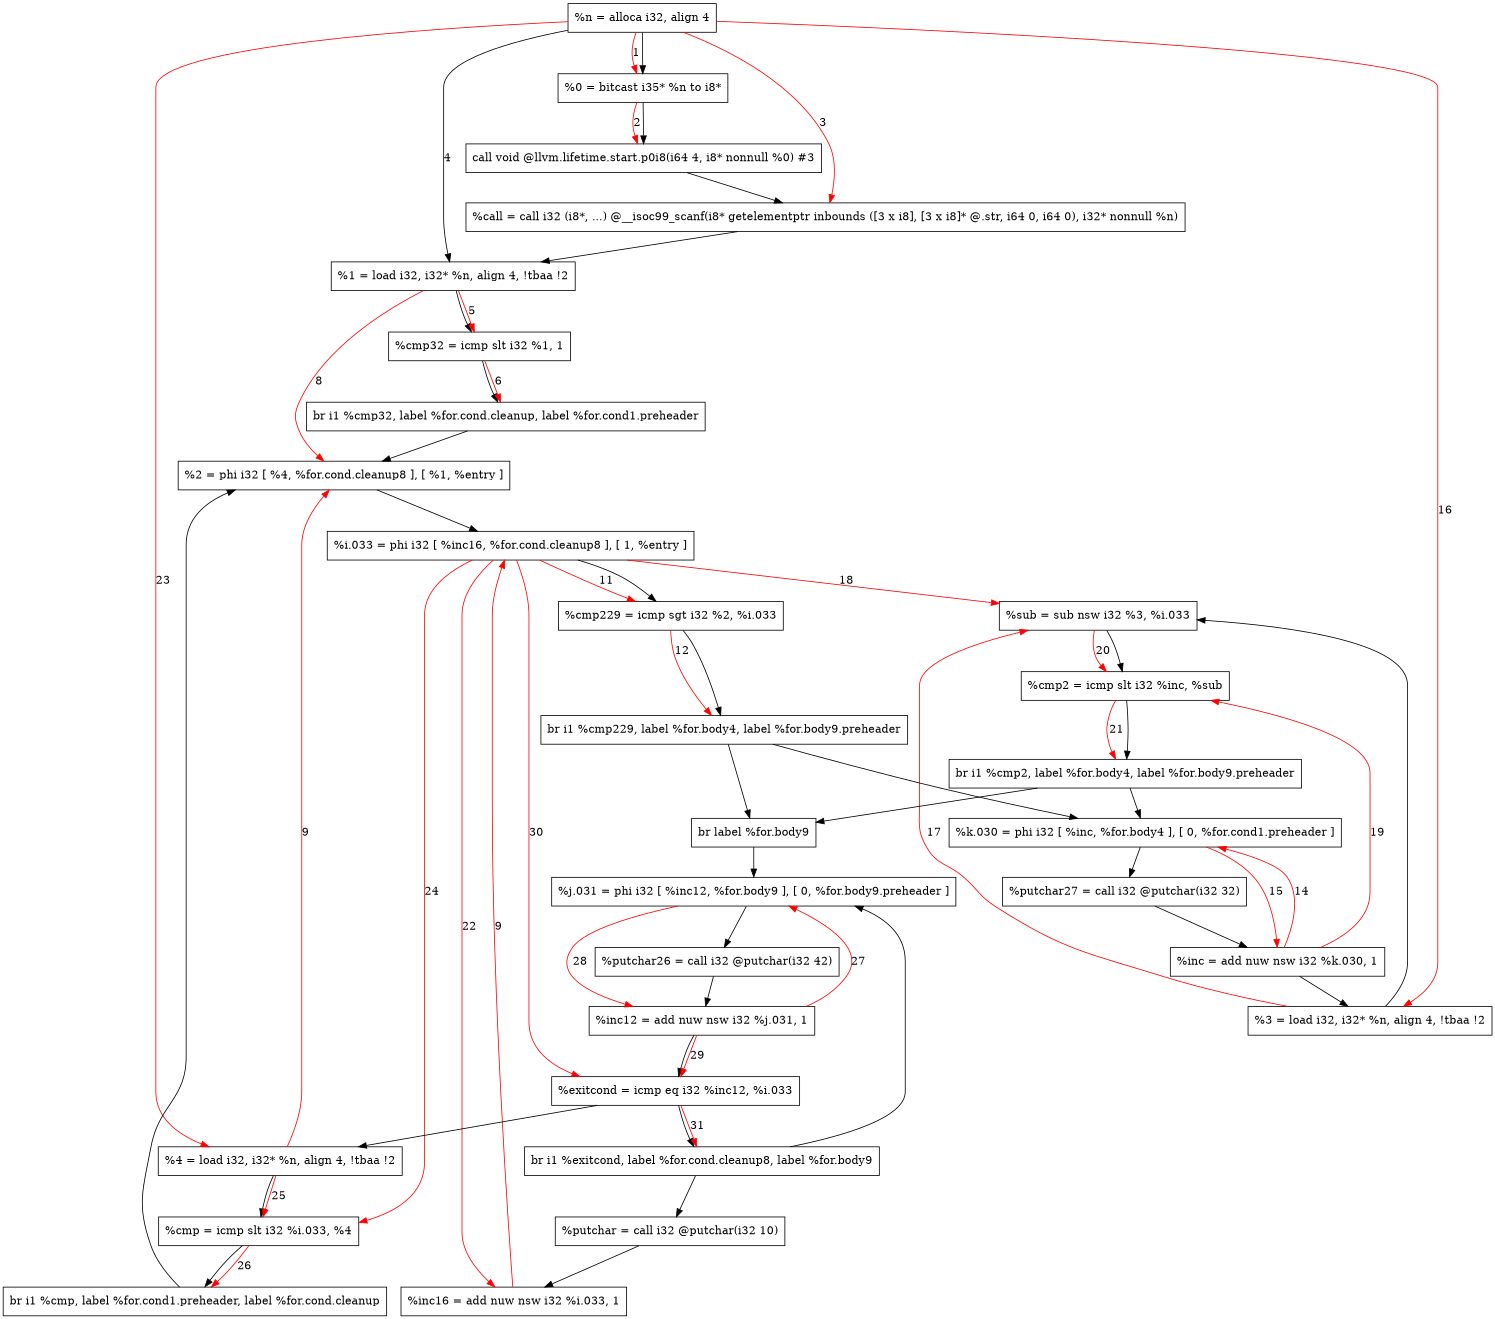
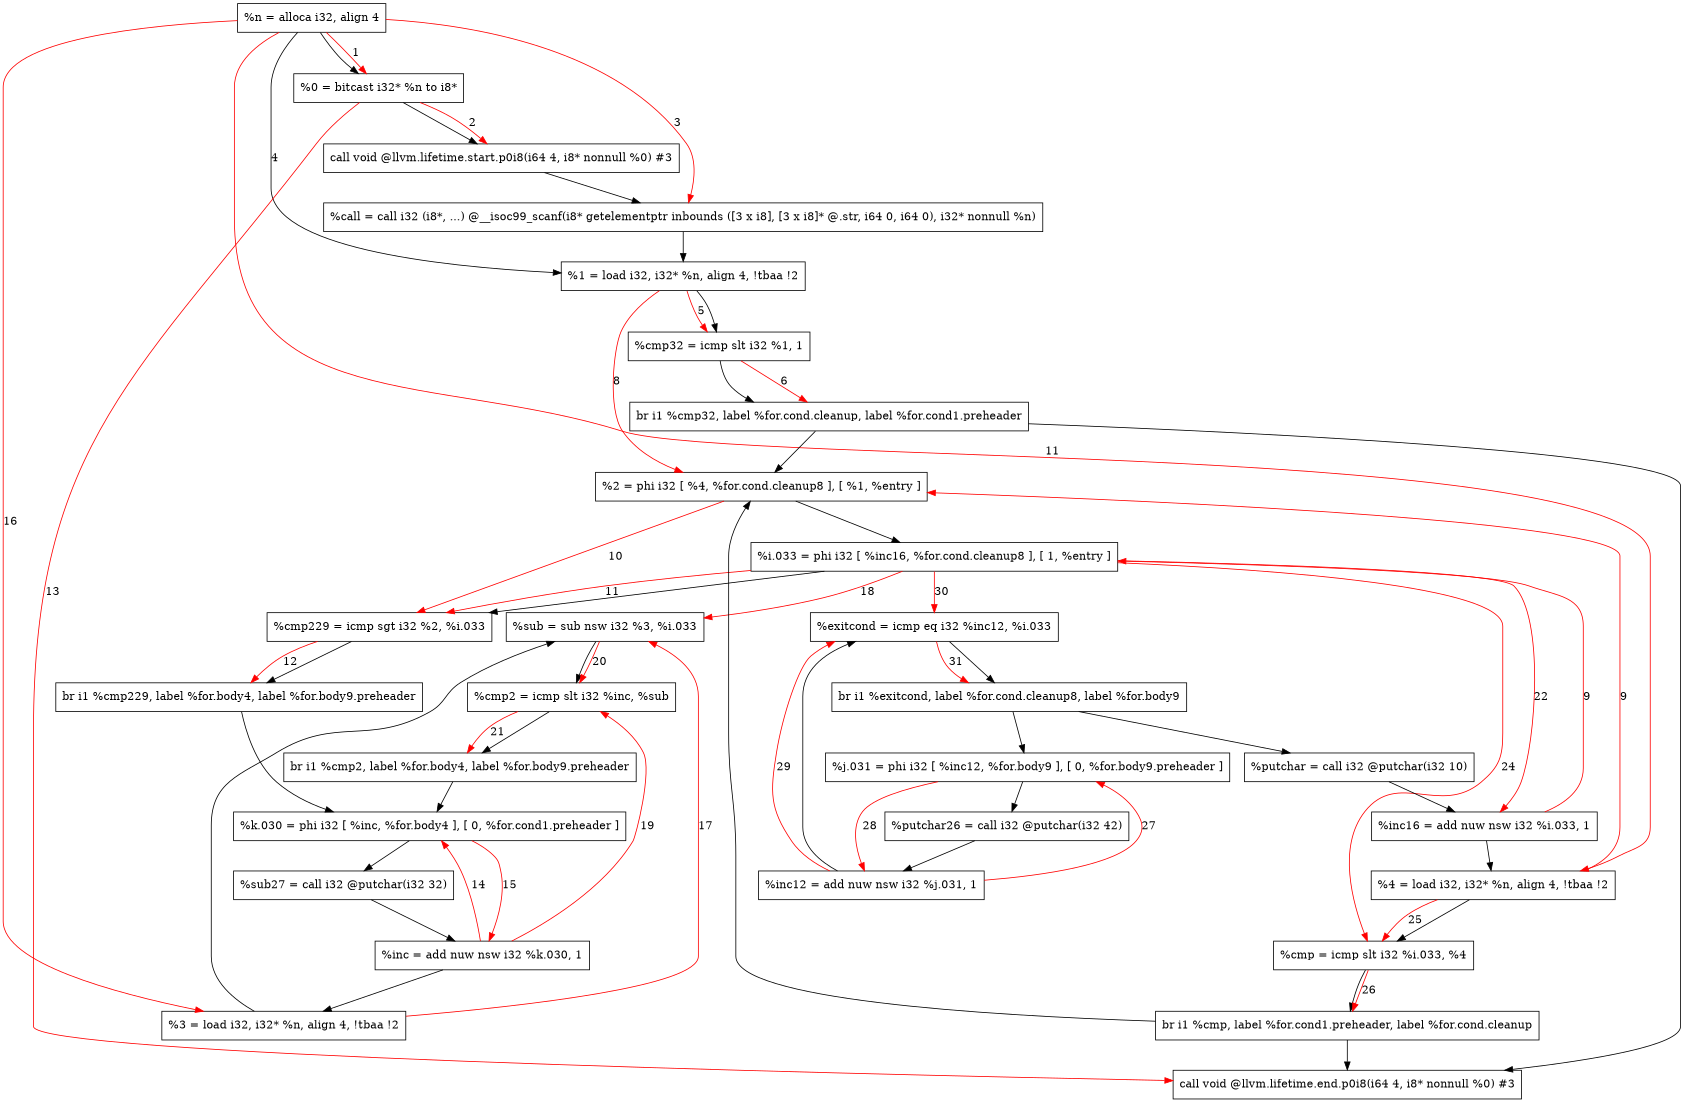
node "%0 = bitcast i35* %n to i8*": label "%0 = bitcast i35* %n to i8*" -> "%0 = bitcast i32* %n to i8*"
edge "%2 = phi i32 [ %4, %for.cond.cleanup8 ], [ %1, %entry ]" -> "%cmp229 = icmp sgt i32 %2, %i.033": added, label "10"
edge "%n = alloca i32, align 4" -> "%4 = load i32, i32* %n, align 4, !tbaa !2": label "23" -> "11"
node "br label %for.body9": removed
node "%putchar27 = call i32 @putchar(i32 32)": label "%putchar27 = call i32 @putchar(i32 32)" -> "%sub27 = call i32 @putchar(i32 32)"
node "call void @llvm.lifetime.end.p0i8(i64 4, i8* nonnull %0) #3": added
edge "%exitcond = icmp eq i32 %inc12, %i.033" -> "%4 = load i32, i32* %n, align 4, !tbaa !2": now "%inc16 = add nuw nsw i32 %i.033, 1" -> "%4 = load i32, i32* %n, align 4, !tbaa !2"
